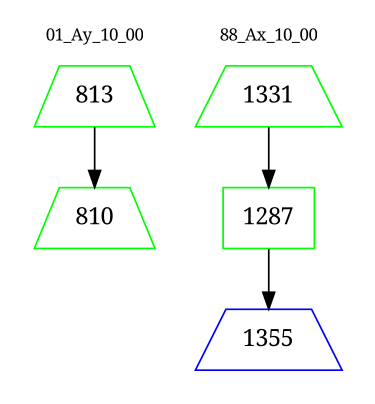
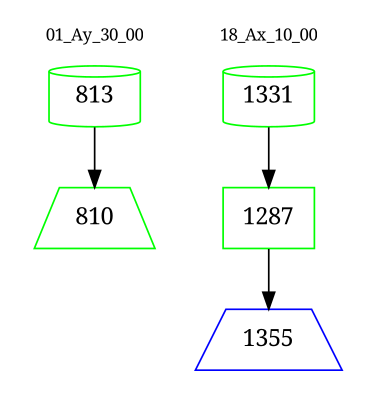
cluster "01_Ay_10_00": label "01_Ay_10_00" -> "01_Ay_30_00"
cluster "88_Ax_10_00": label "88_Ax_10_00" -> "18_Ax_10_00"
node "813": shape trapezium -> cylinder
node "1331": shape trapezium -> cylinder
